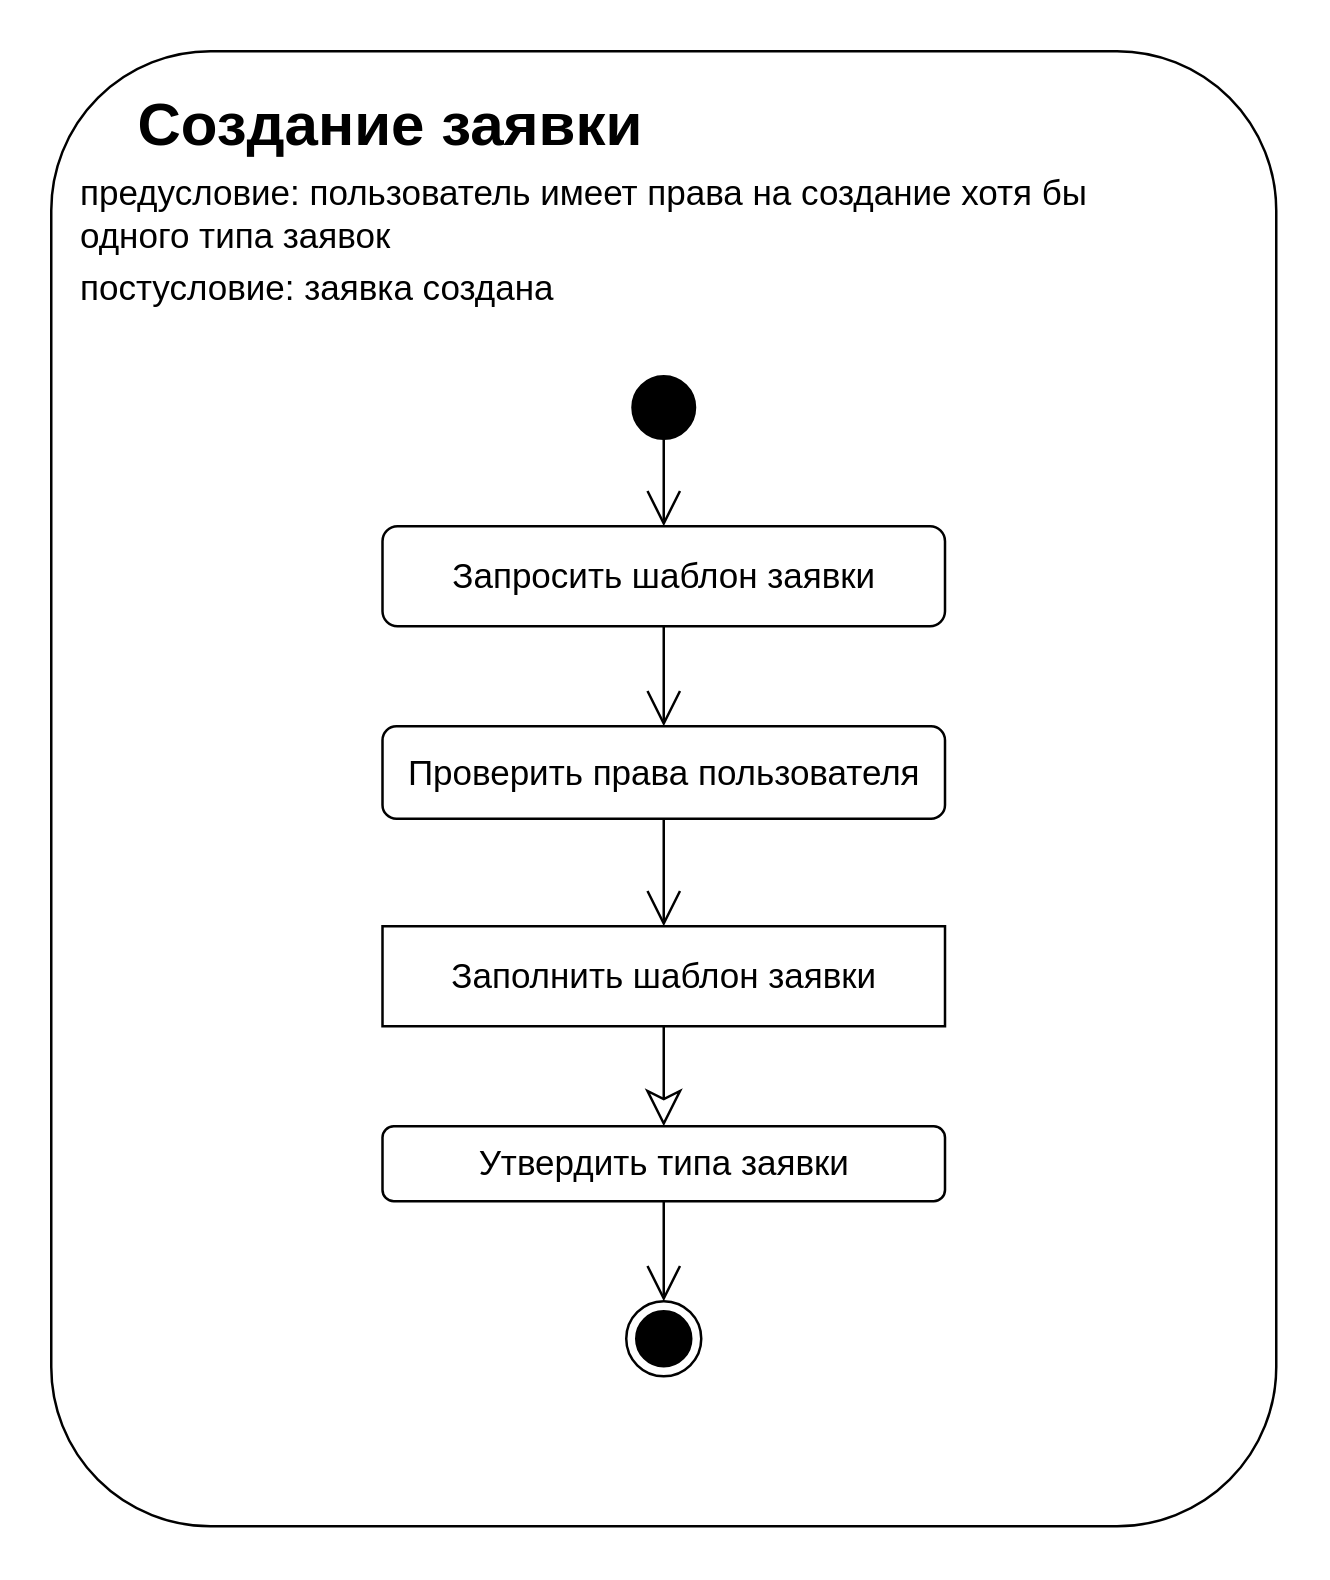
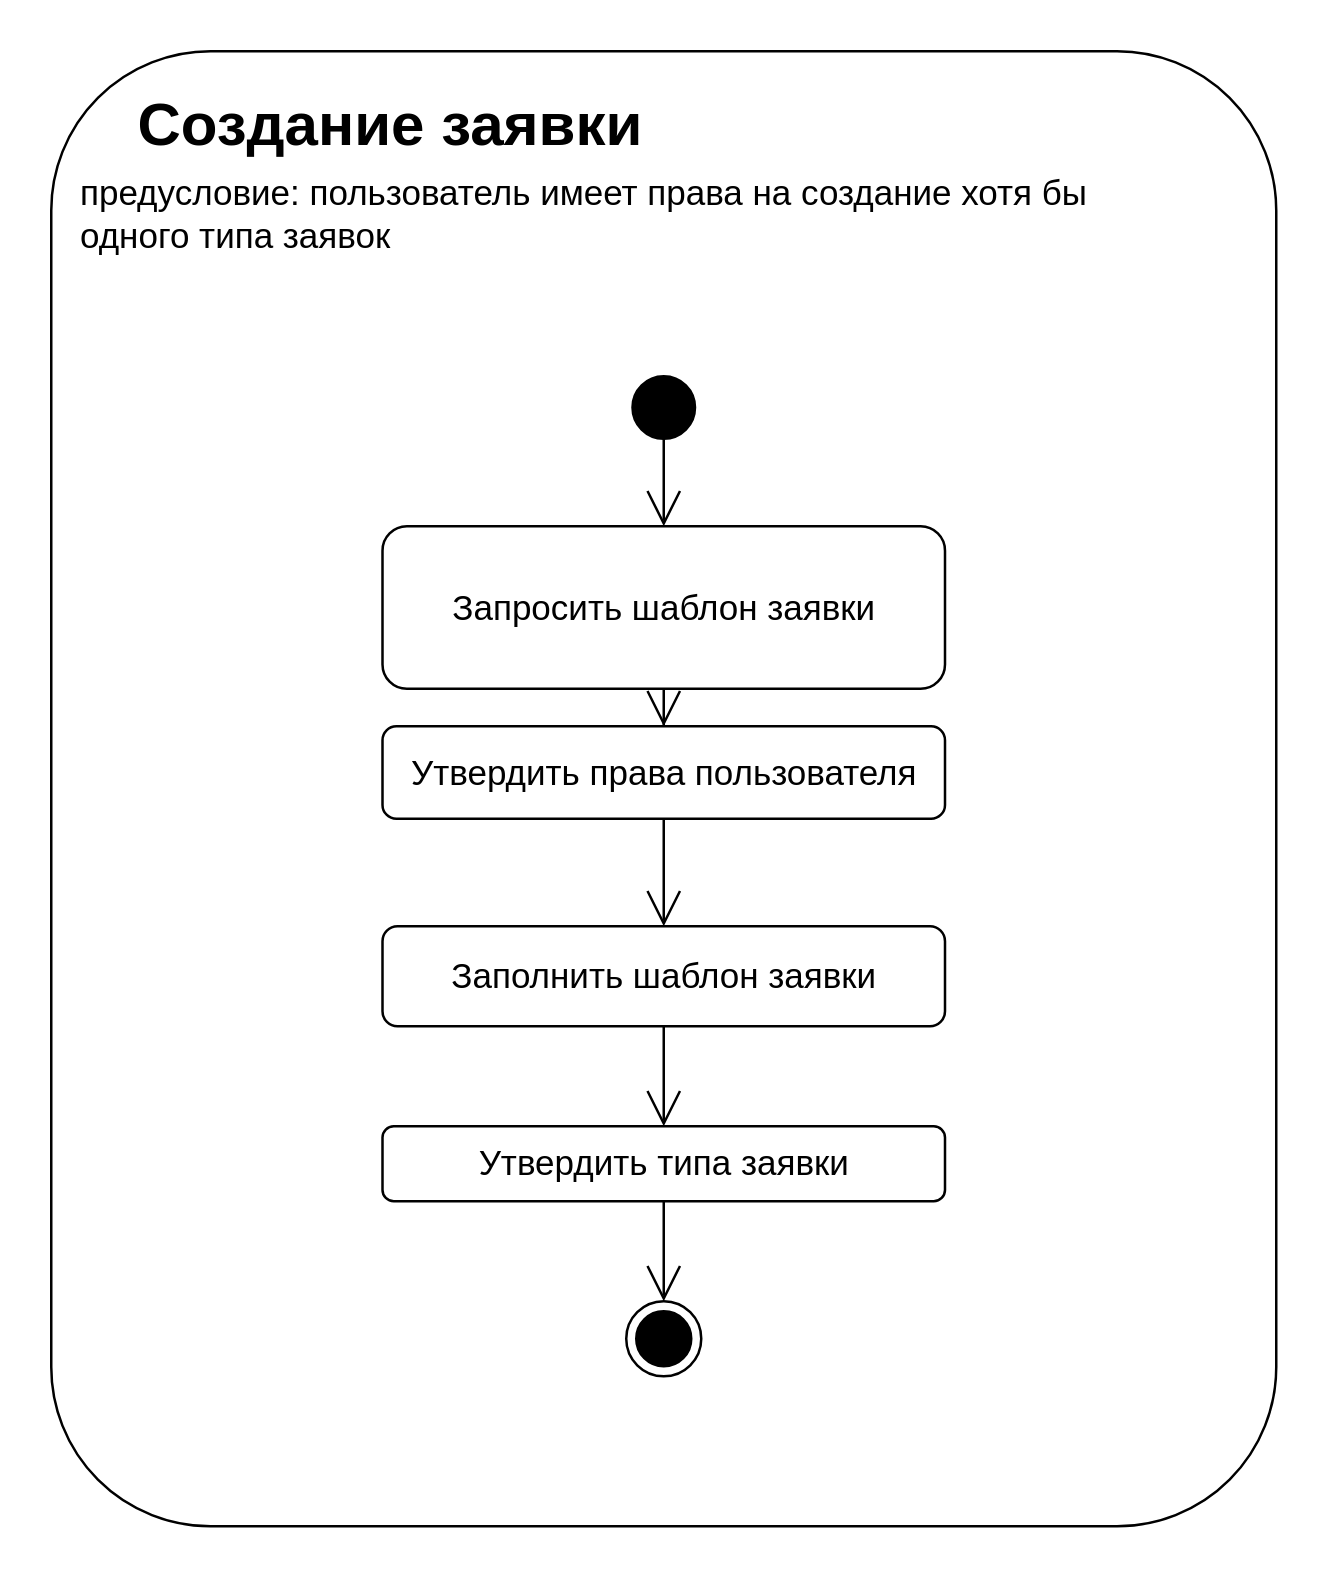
node "постусловие: заявка создана": removed
node "Запросить шаблон заявки": size 563x100 -> 563x163
node "Проверить права пользователя": label "Проверить права пользователя" -> "Утвердить права пользователя"
node "Заполнить шаблон заявки": shape rectangle -> rounded rectangle
edge "Заполнить шаблон заявки" -> "Утвердить типа заявки": arrowhead classic -> open
